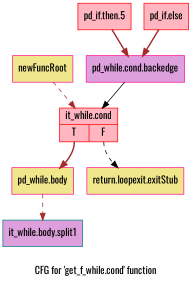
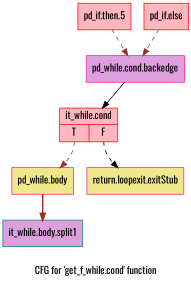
edge "pd_if.then.5" -> "pd_while.cond.backedge": style bold -> dashed
edge "pd_if.else" -> "pd_while.cond.backedge": style bold -> dashed
node "newFuncRoot": removed
edge "it_while.cond" -> "pd_while.body": style bold -> dashed
edge "pd_while.body" -> "it_while.body.split1": style dashed -> bold
